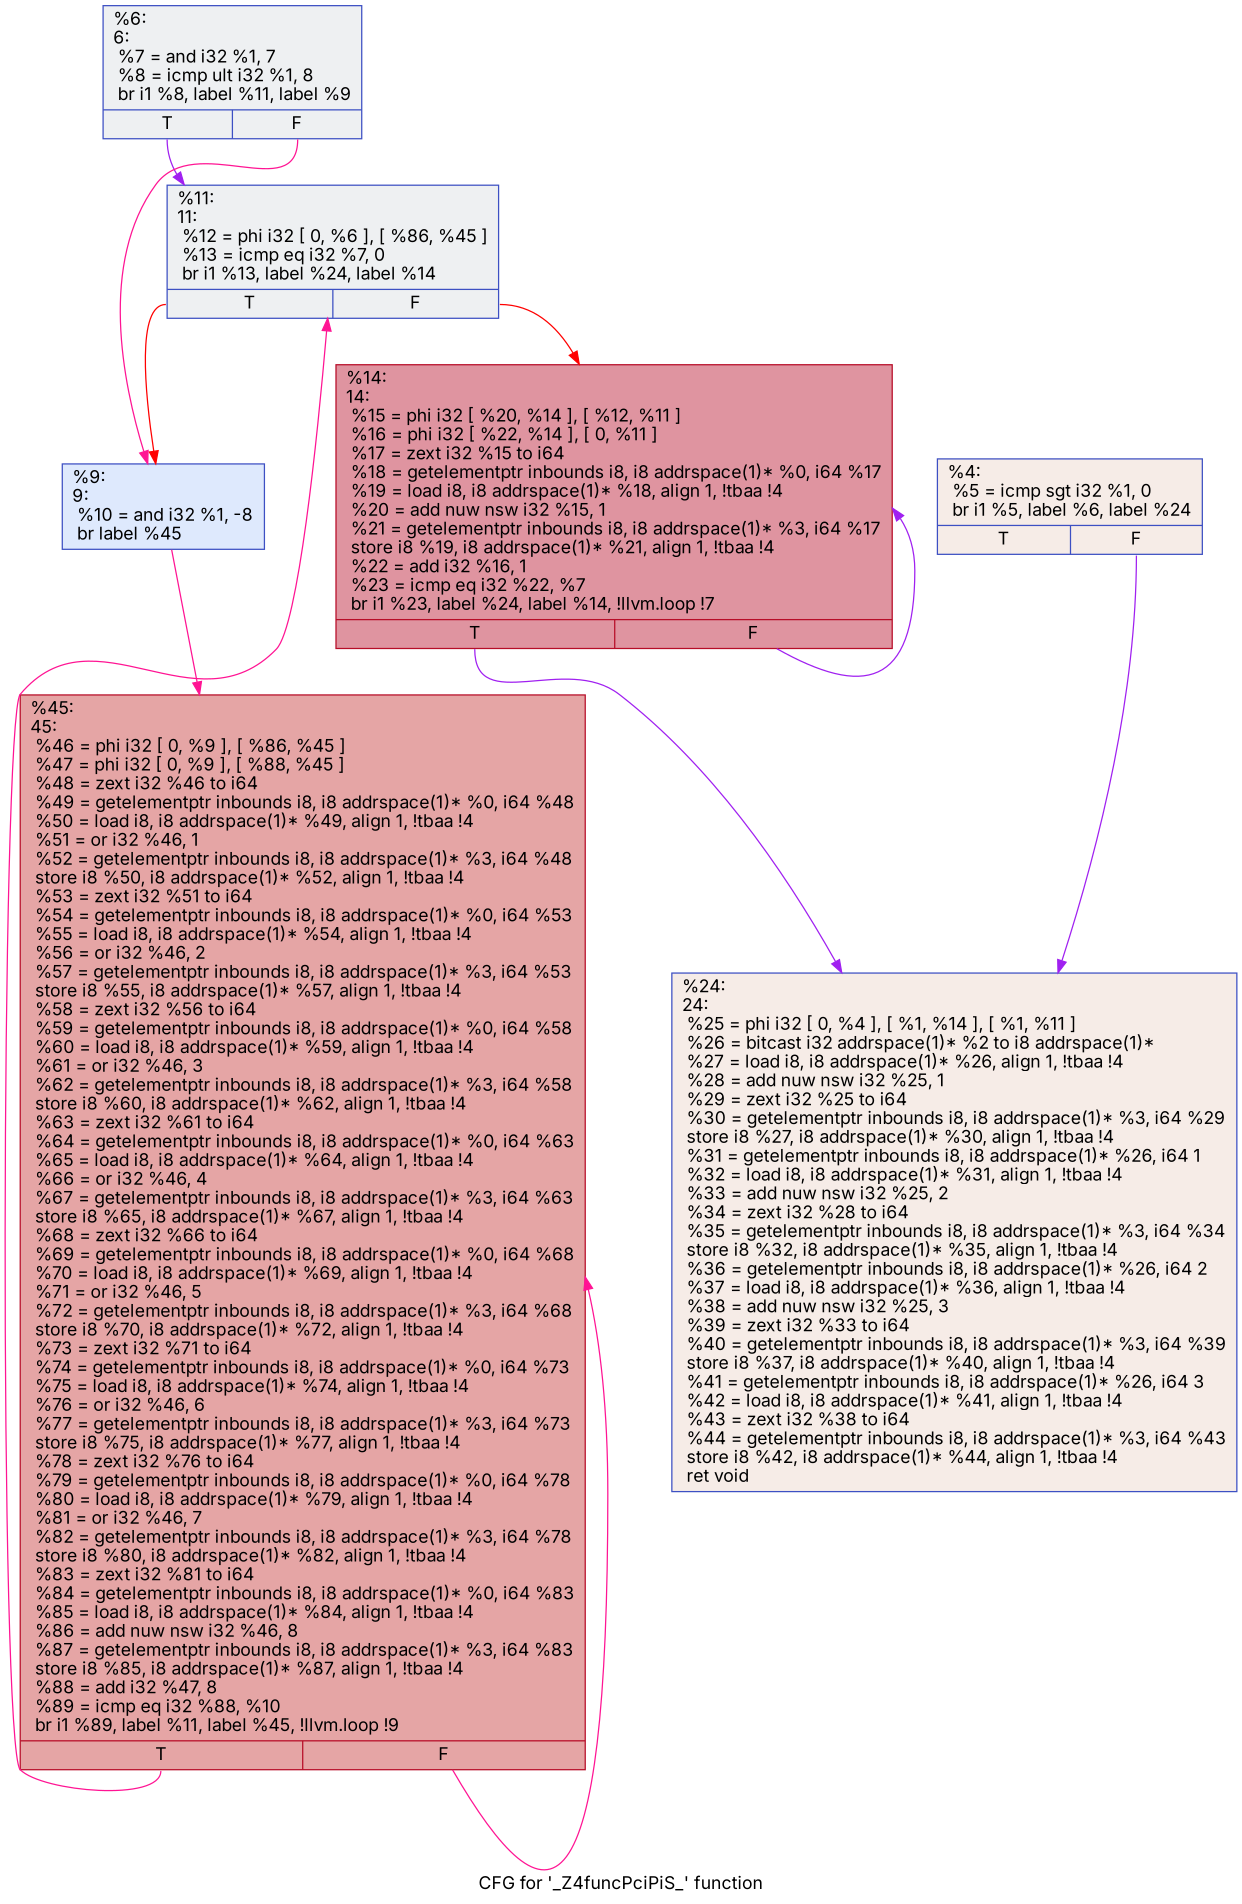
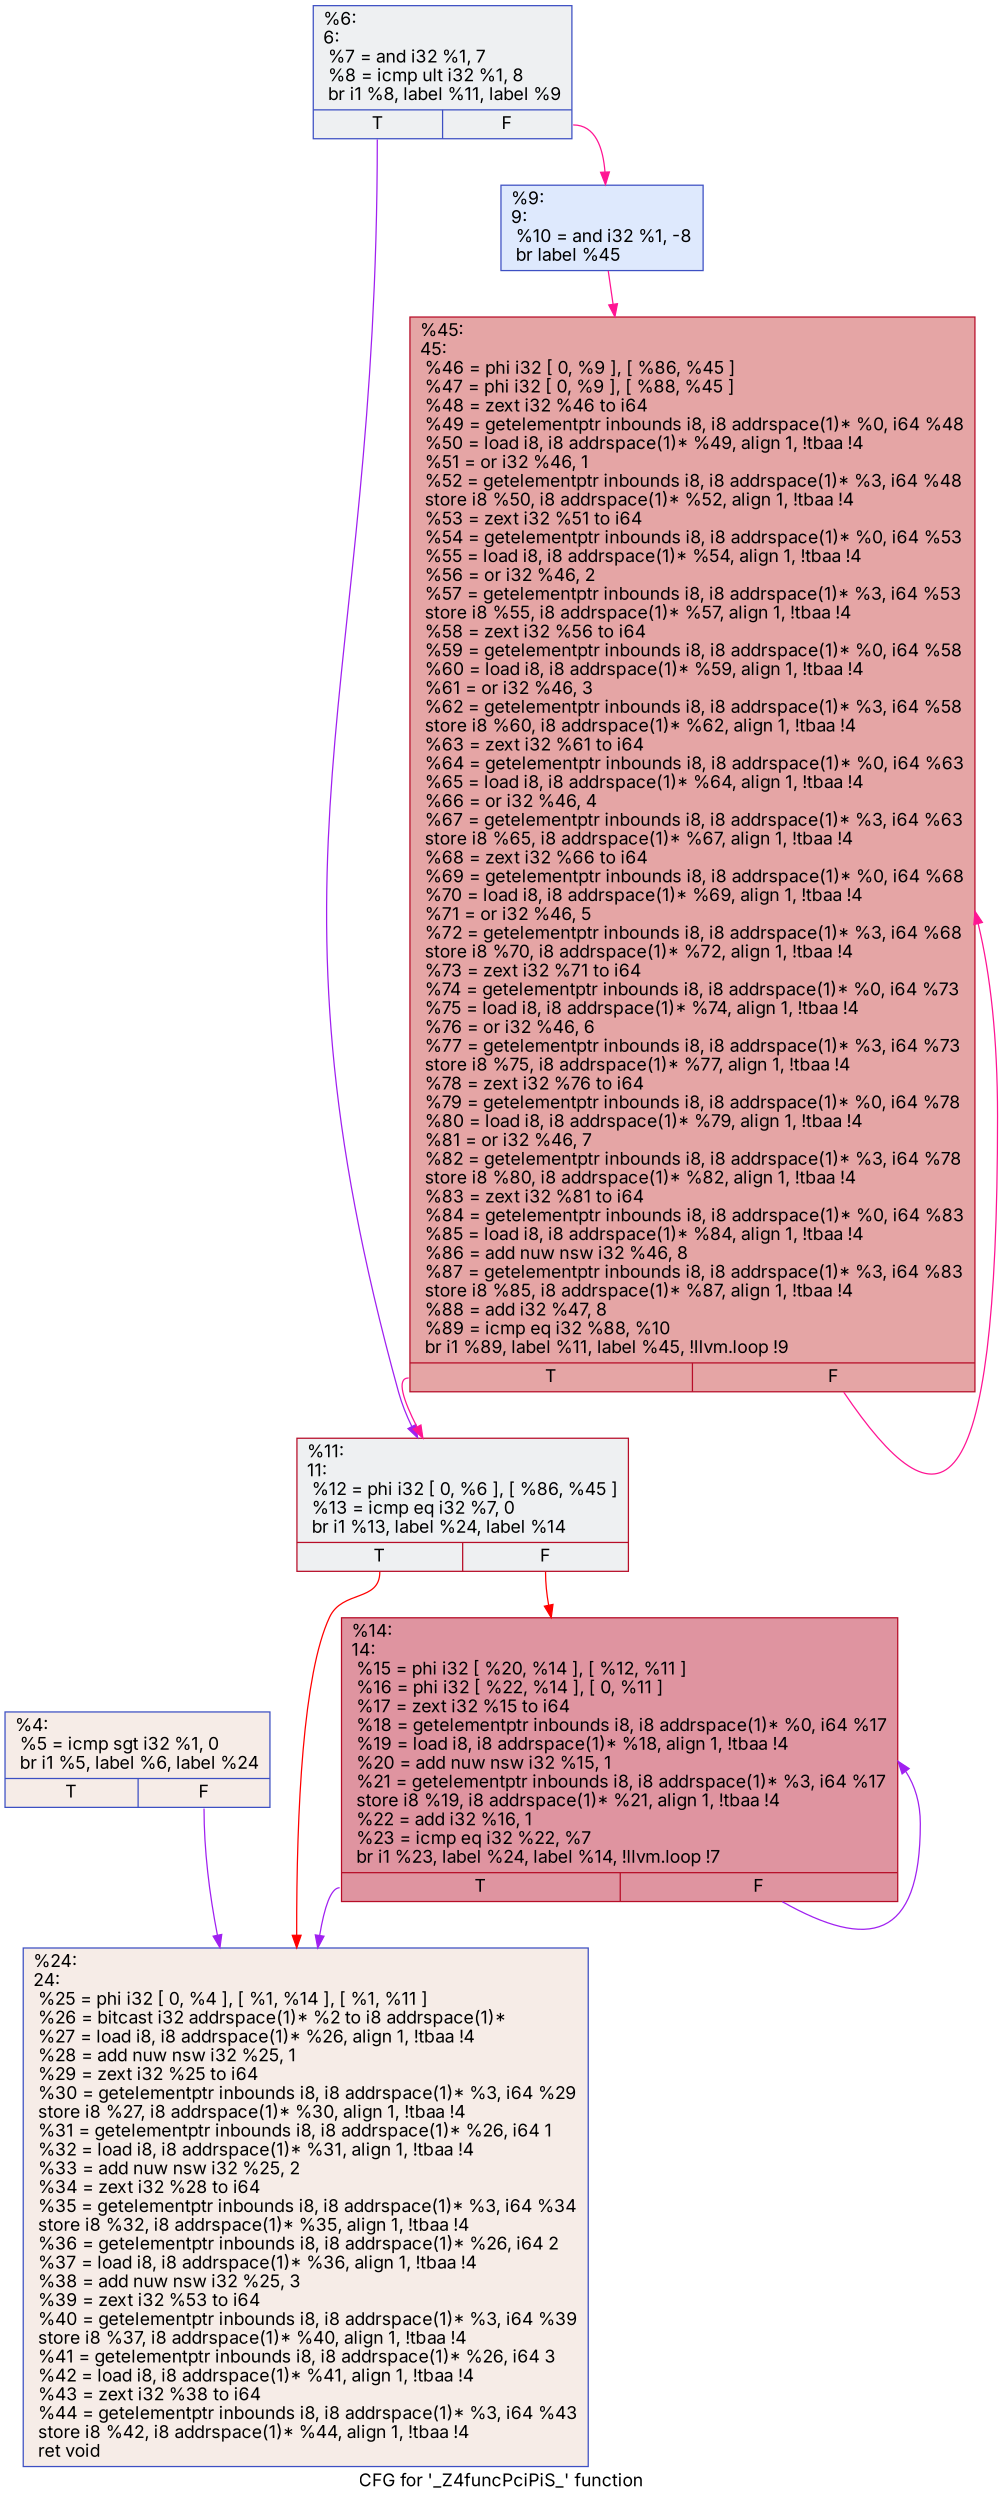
node "%11:": color #3d50c3ff -> #b70d28ff
edge "%11:" -> "%9:": now "%11:" -> "%24:"
node "%24:": text "%39 = zext i32 %33 to i64" -> "%39 = zext i32 %53 to i64"
